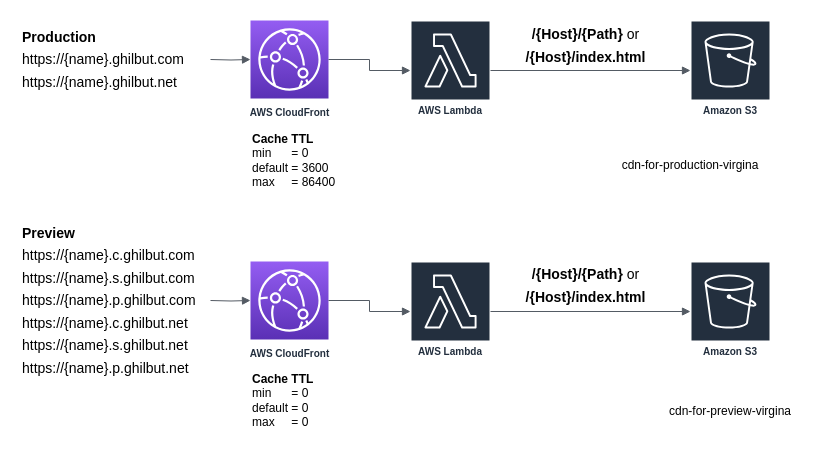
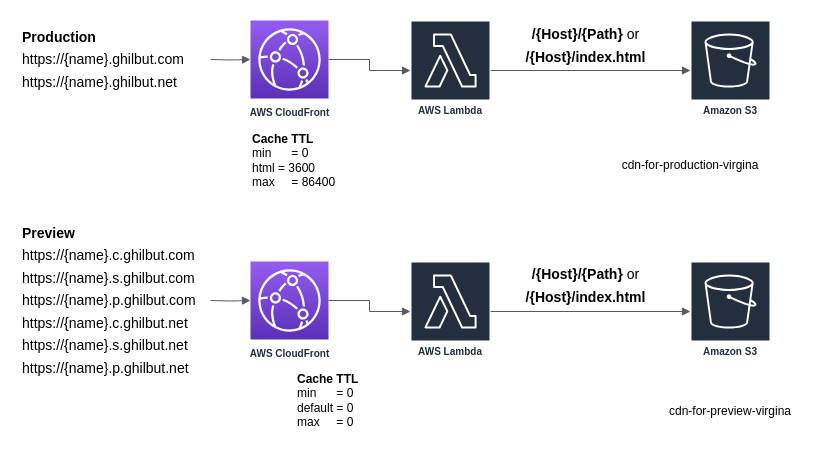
node "Cache TTL min = 0 default = 3600 max = 86400": label "Cache TTL min = 0 default = 3600 max = 86400" -> "Cache TTL min = 0 html = 3600 max = 86400"
node "Cache TTL min = 0 default = 0 max = 0": moved (297, 401) -> (342, 401)
